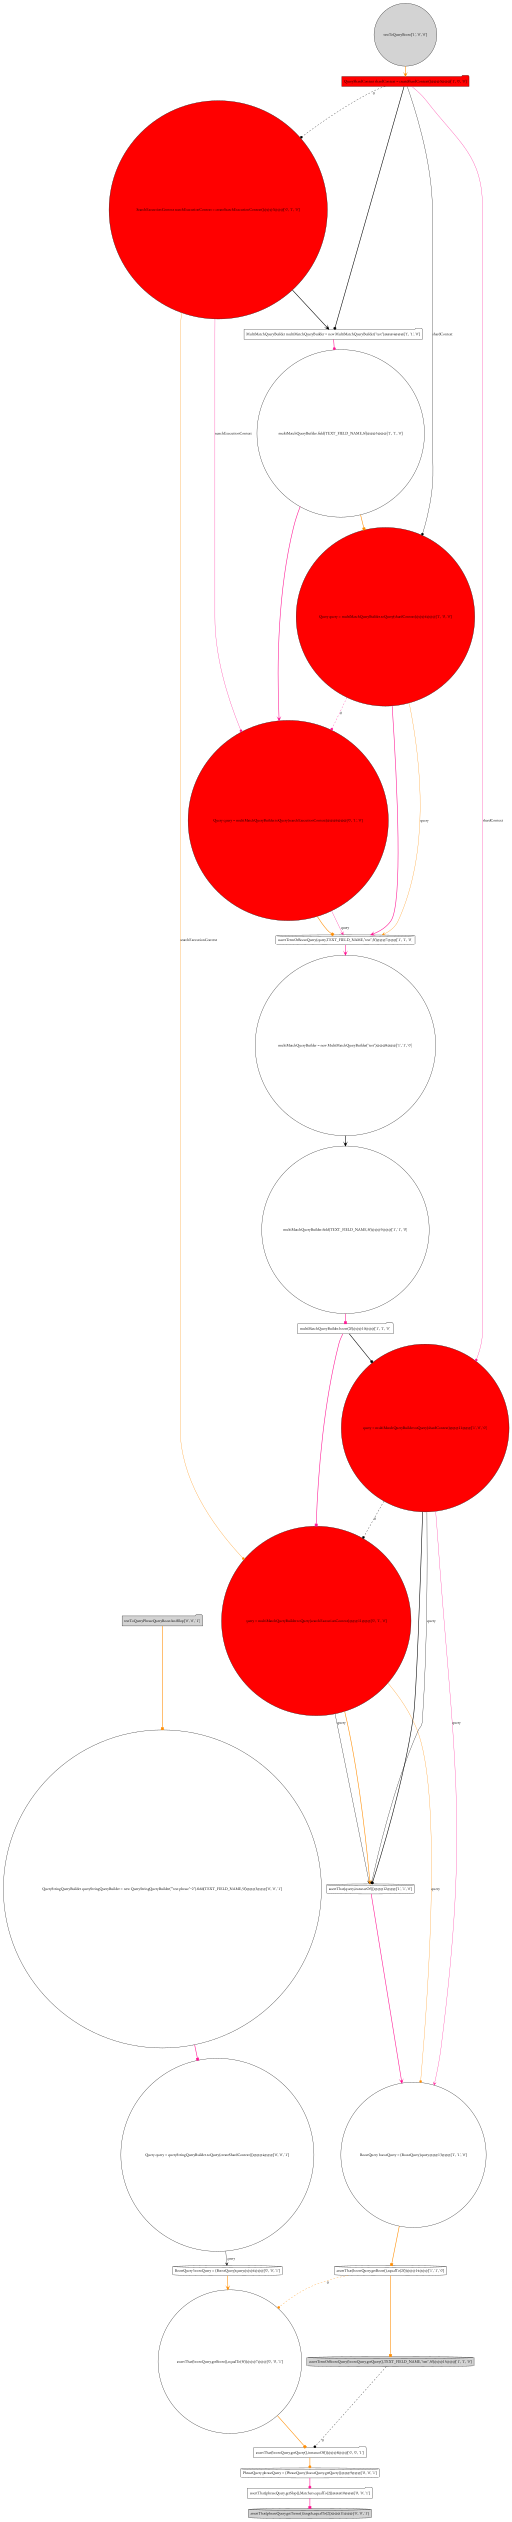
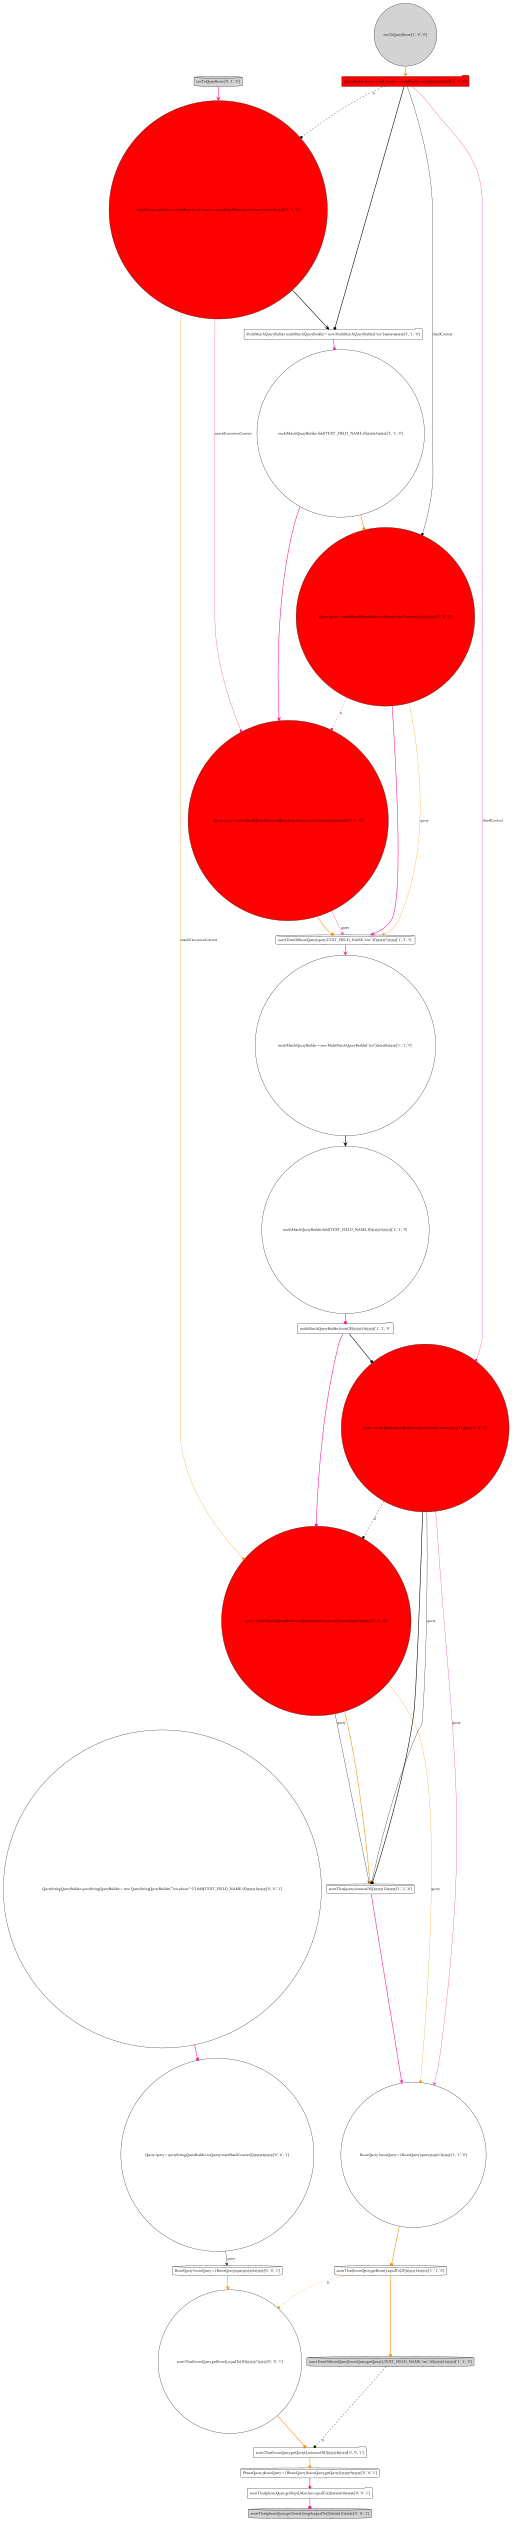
node "testToQueryBoost['0', '1', '0']": added
node "testToQueryPhraseQueryBoostAndSlop['0', '0', '1']": removed
